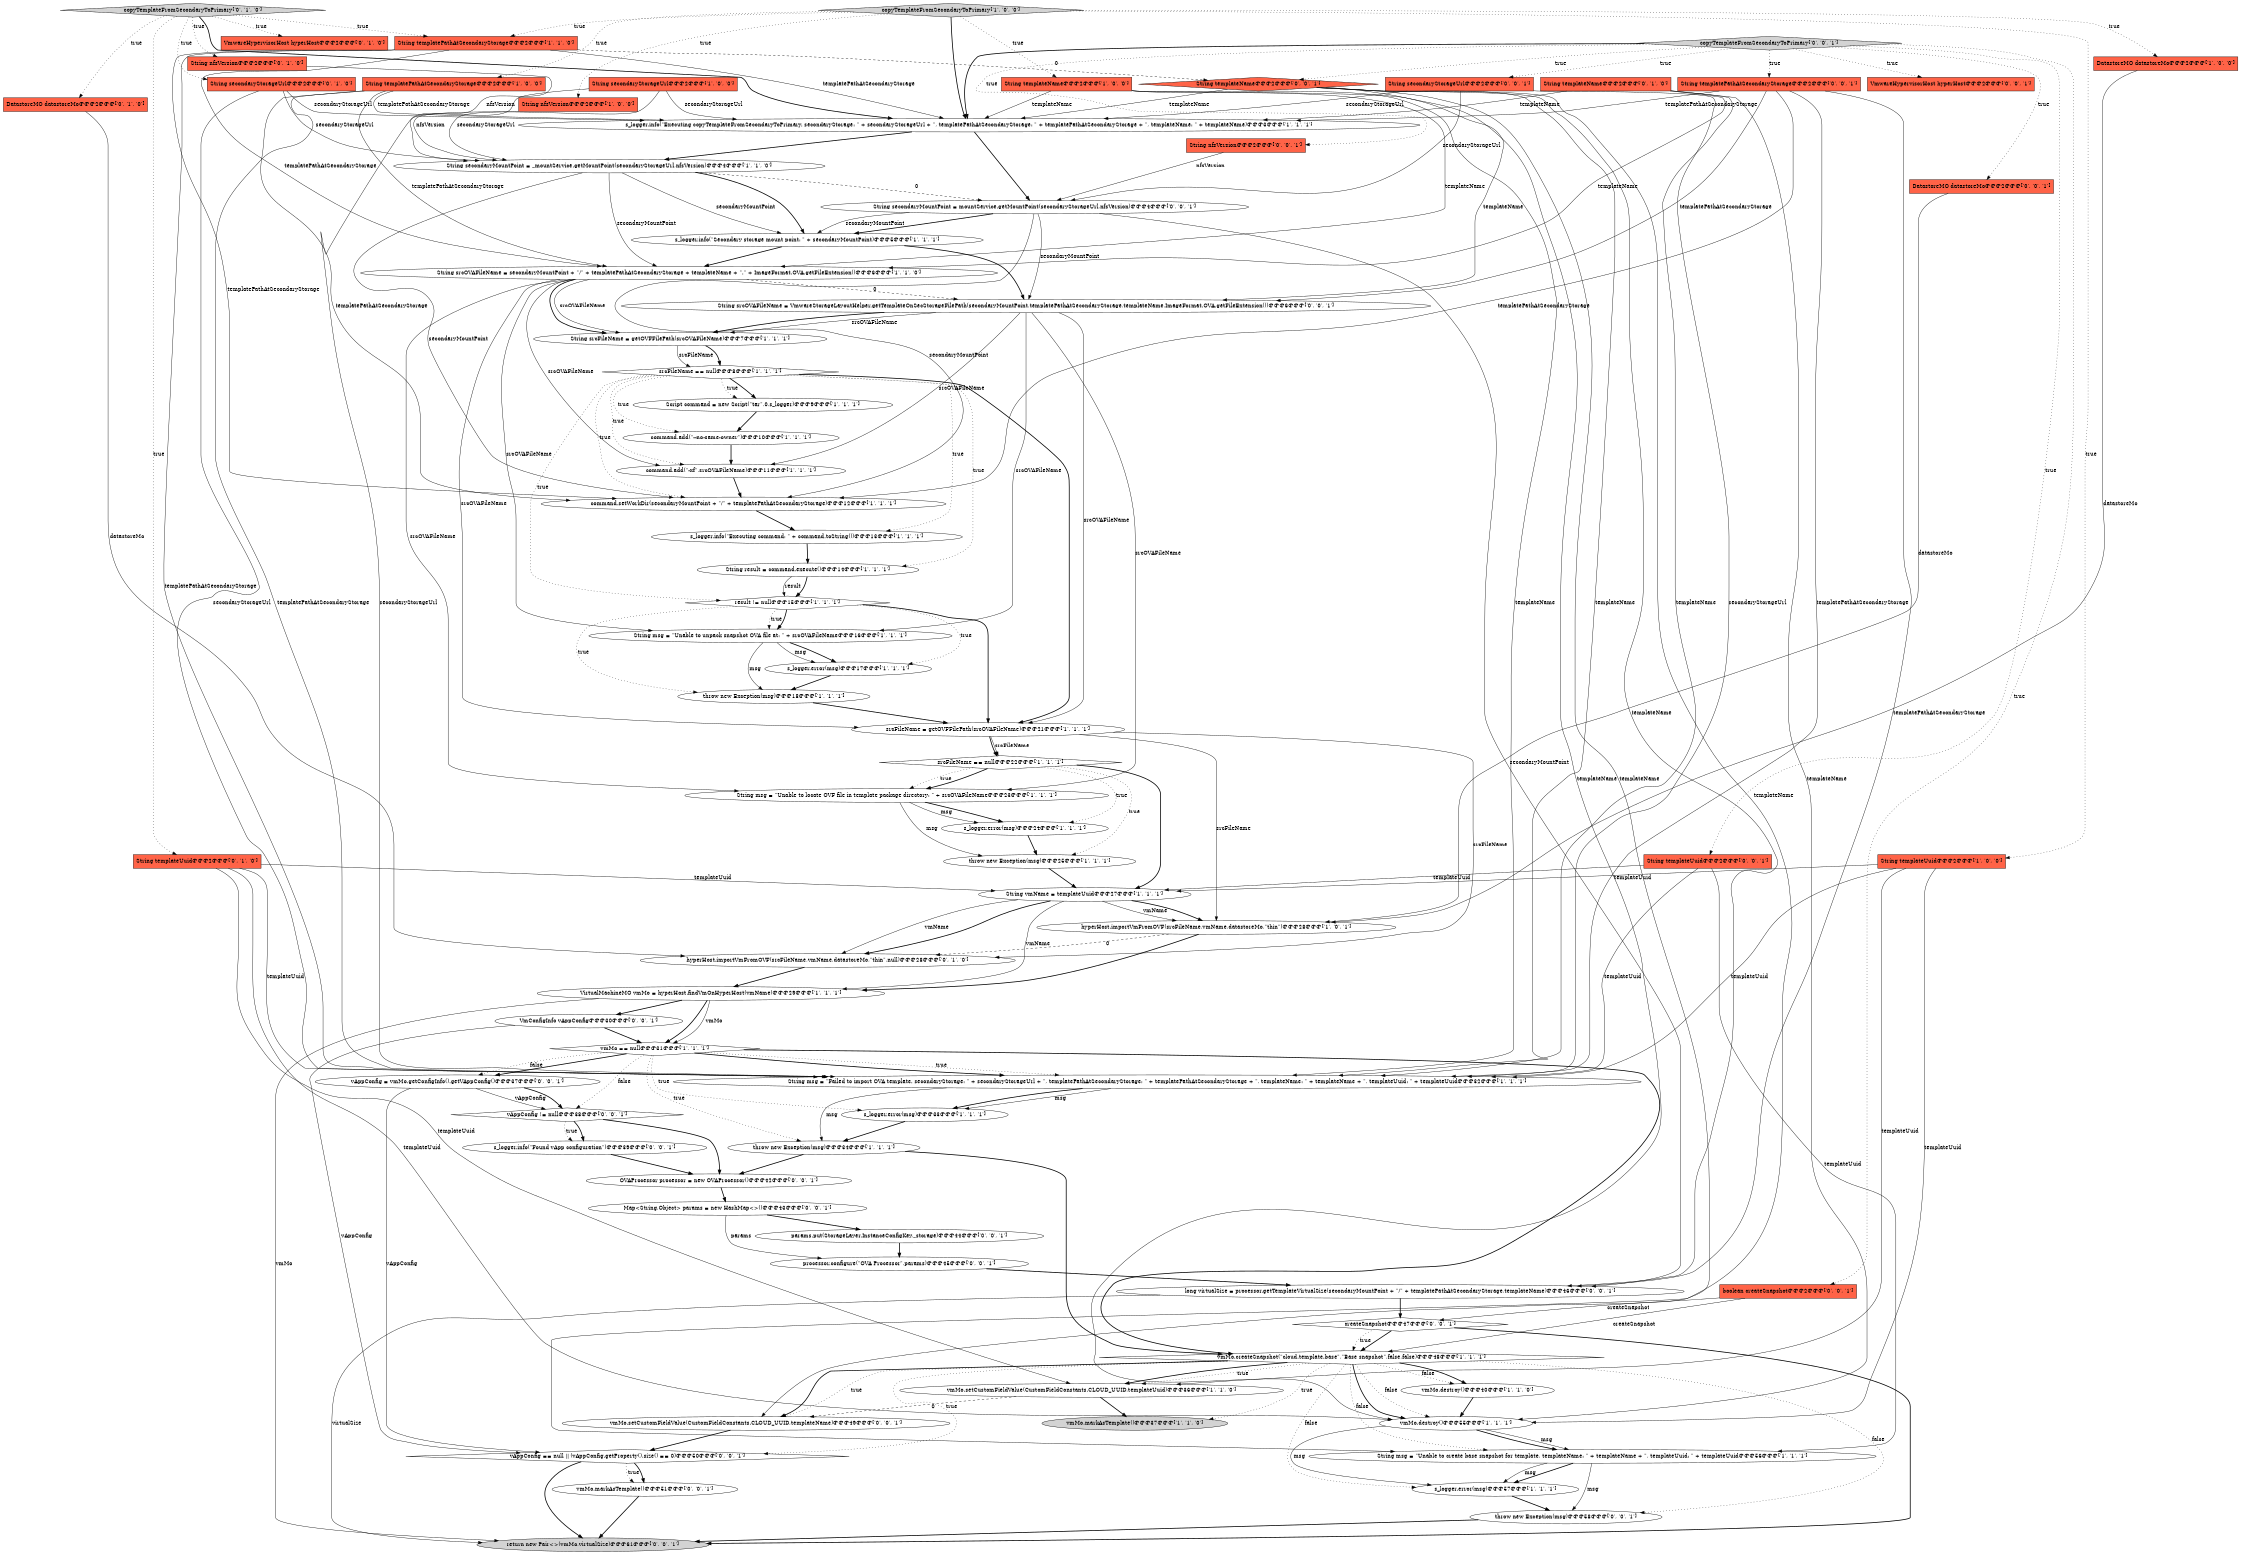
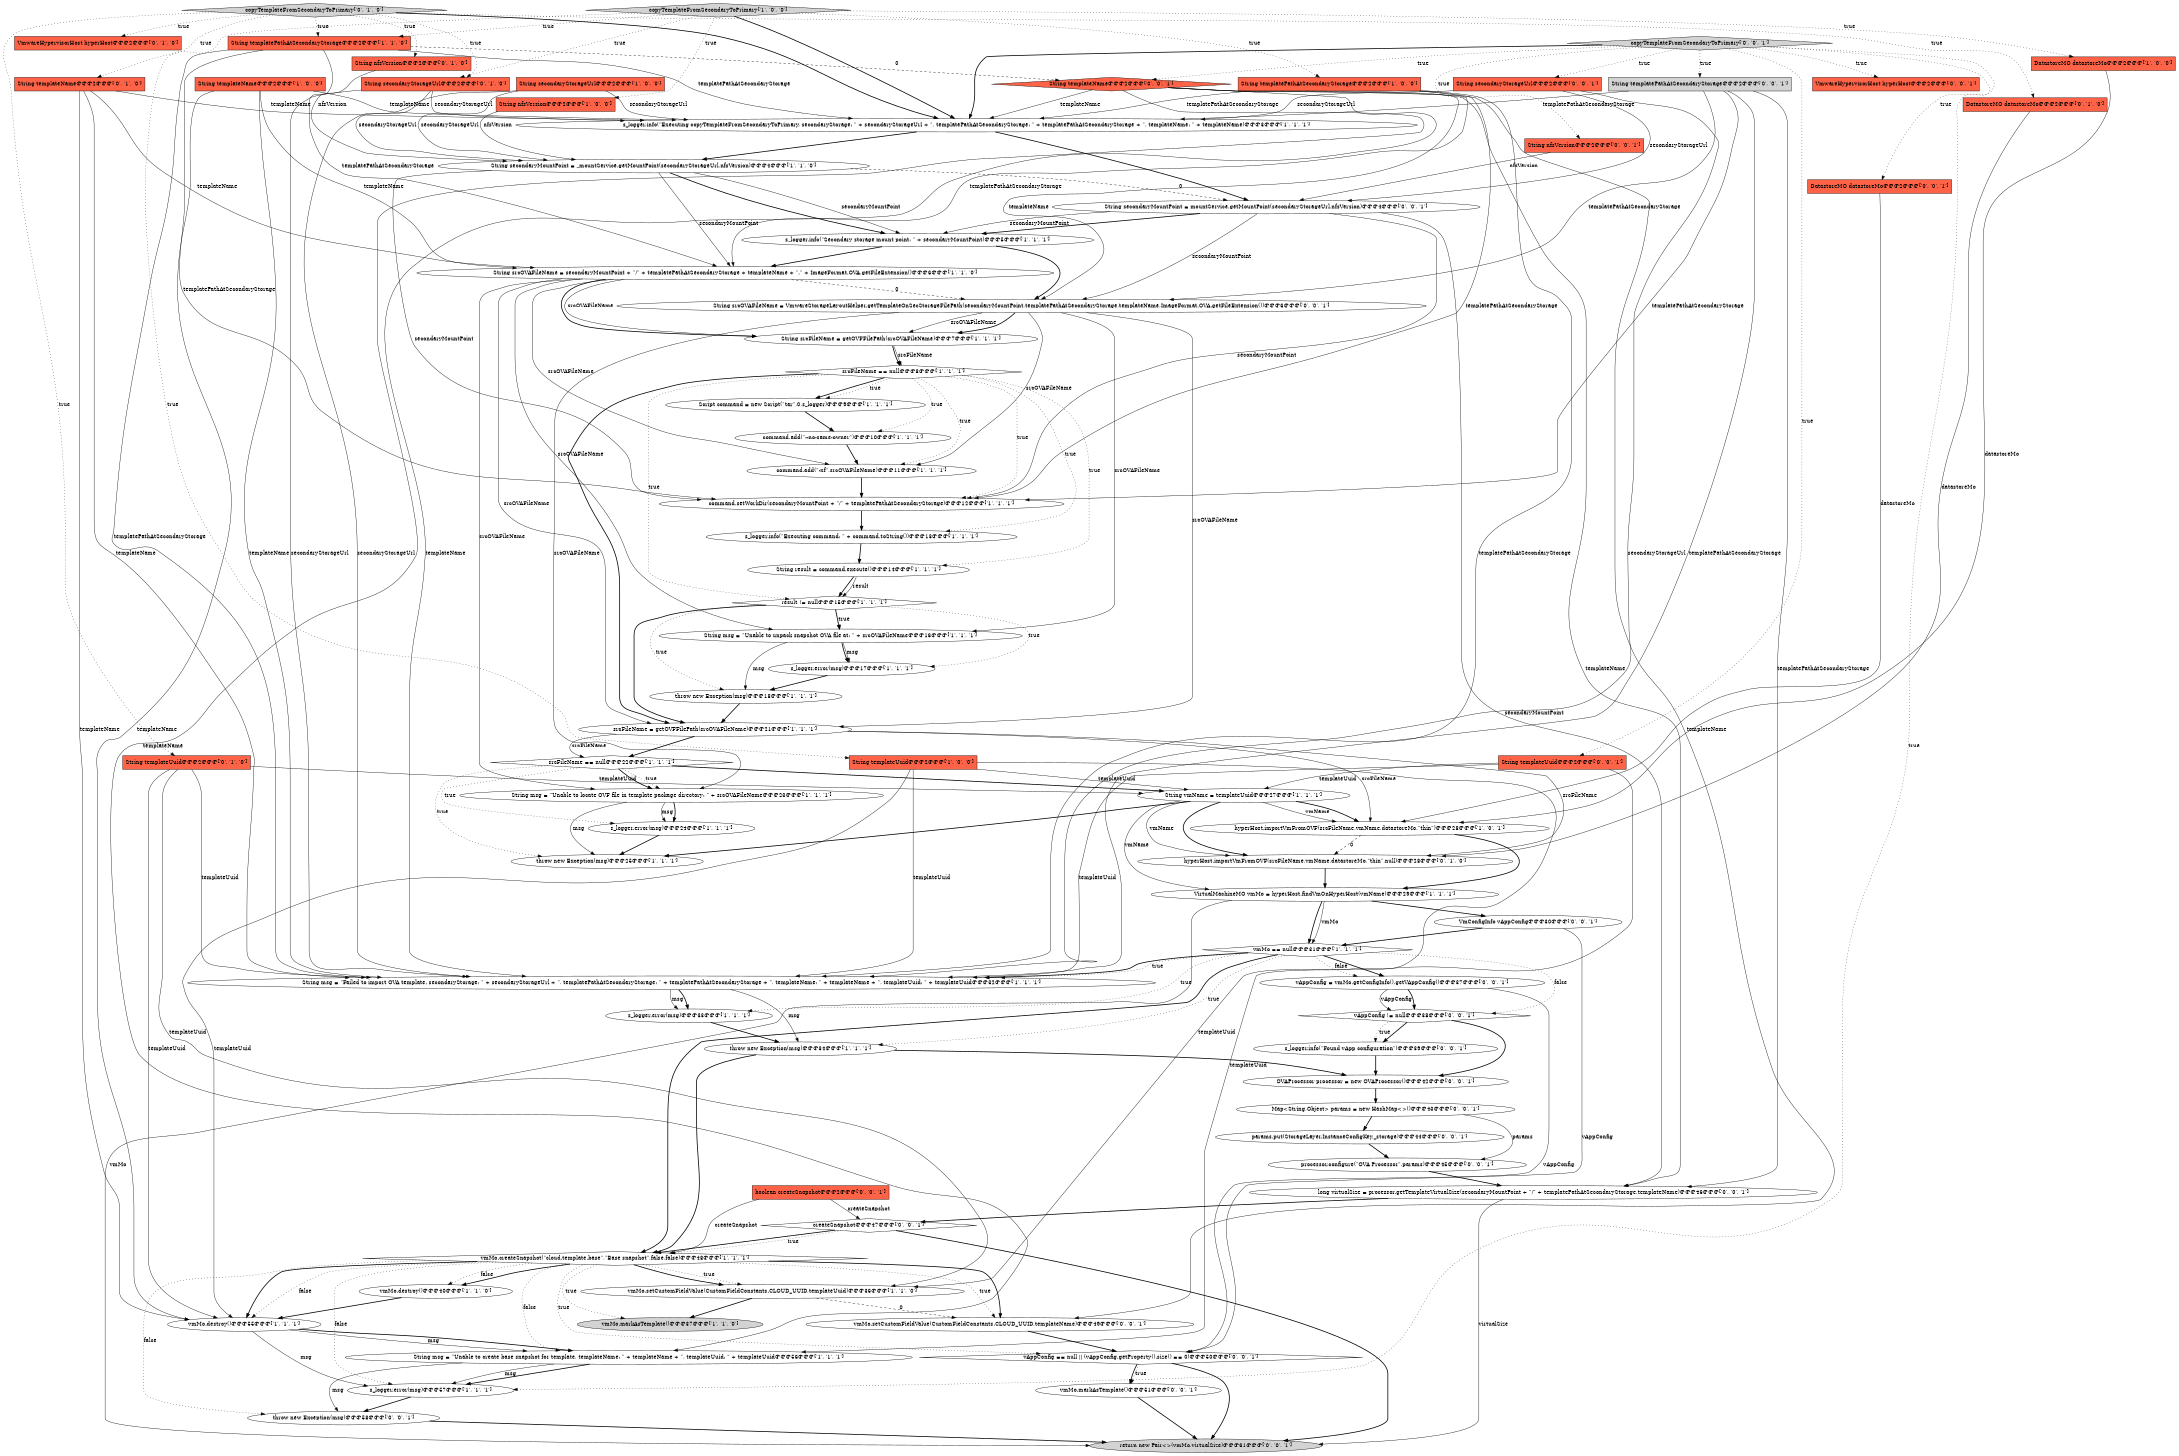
edge "copyTemplateFromSecondaryToPrimary['1', '0', '0']" -> "String templateName@@@2@@@['1', '0', '0']": now "copyTemplateFromSecondaryToPrimary['1', '0', '0']" -> "String secondaryStorageUrl@@@2@@@['0', '1', '0']"
edge "copyTemplateFromSecondaryToPrimary['0', '1', '0']" -> "String templateName@@@2@@@['0', '1', '0']": added, label "true"
node "String templatePathAtSecondaryStorage@@@2@@@['0', '0', '1']": fillcolor tomato -> lightgray
edge "copyTemplateFromSecondaryToPrimary['0', '0', '1']" -> "boolean createSnapshot@@@2@@@['0', '0', '1']": now "copyTemplateFromSecondaryToPrimary['0', '0', '1']" -> "s_logger.error(msg)@@@57@@@['1', '1', '1']"
edge "throw new Exception(msg)@@@25@@@['1', '1', '1']" -> "String vmName = templateUuid@@@27@@@['1', '1', '1']": reversed
